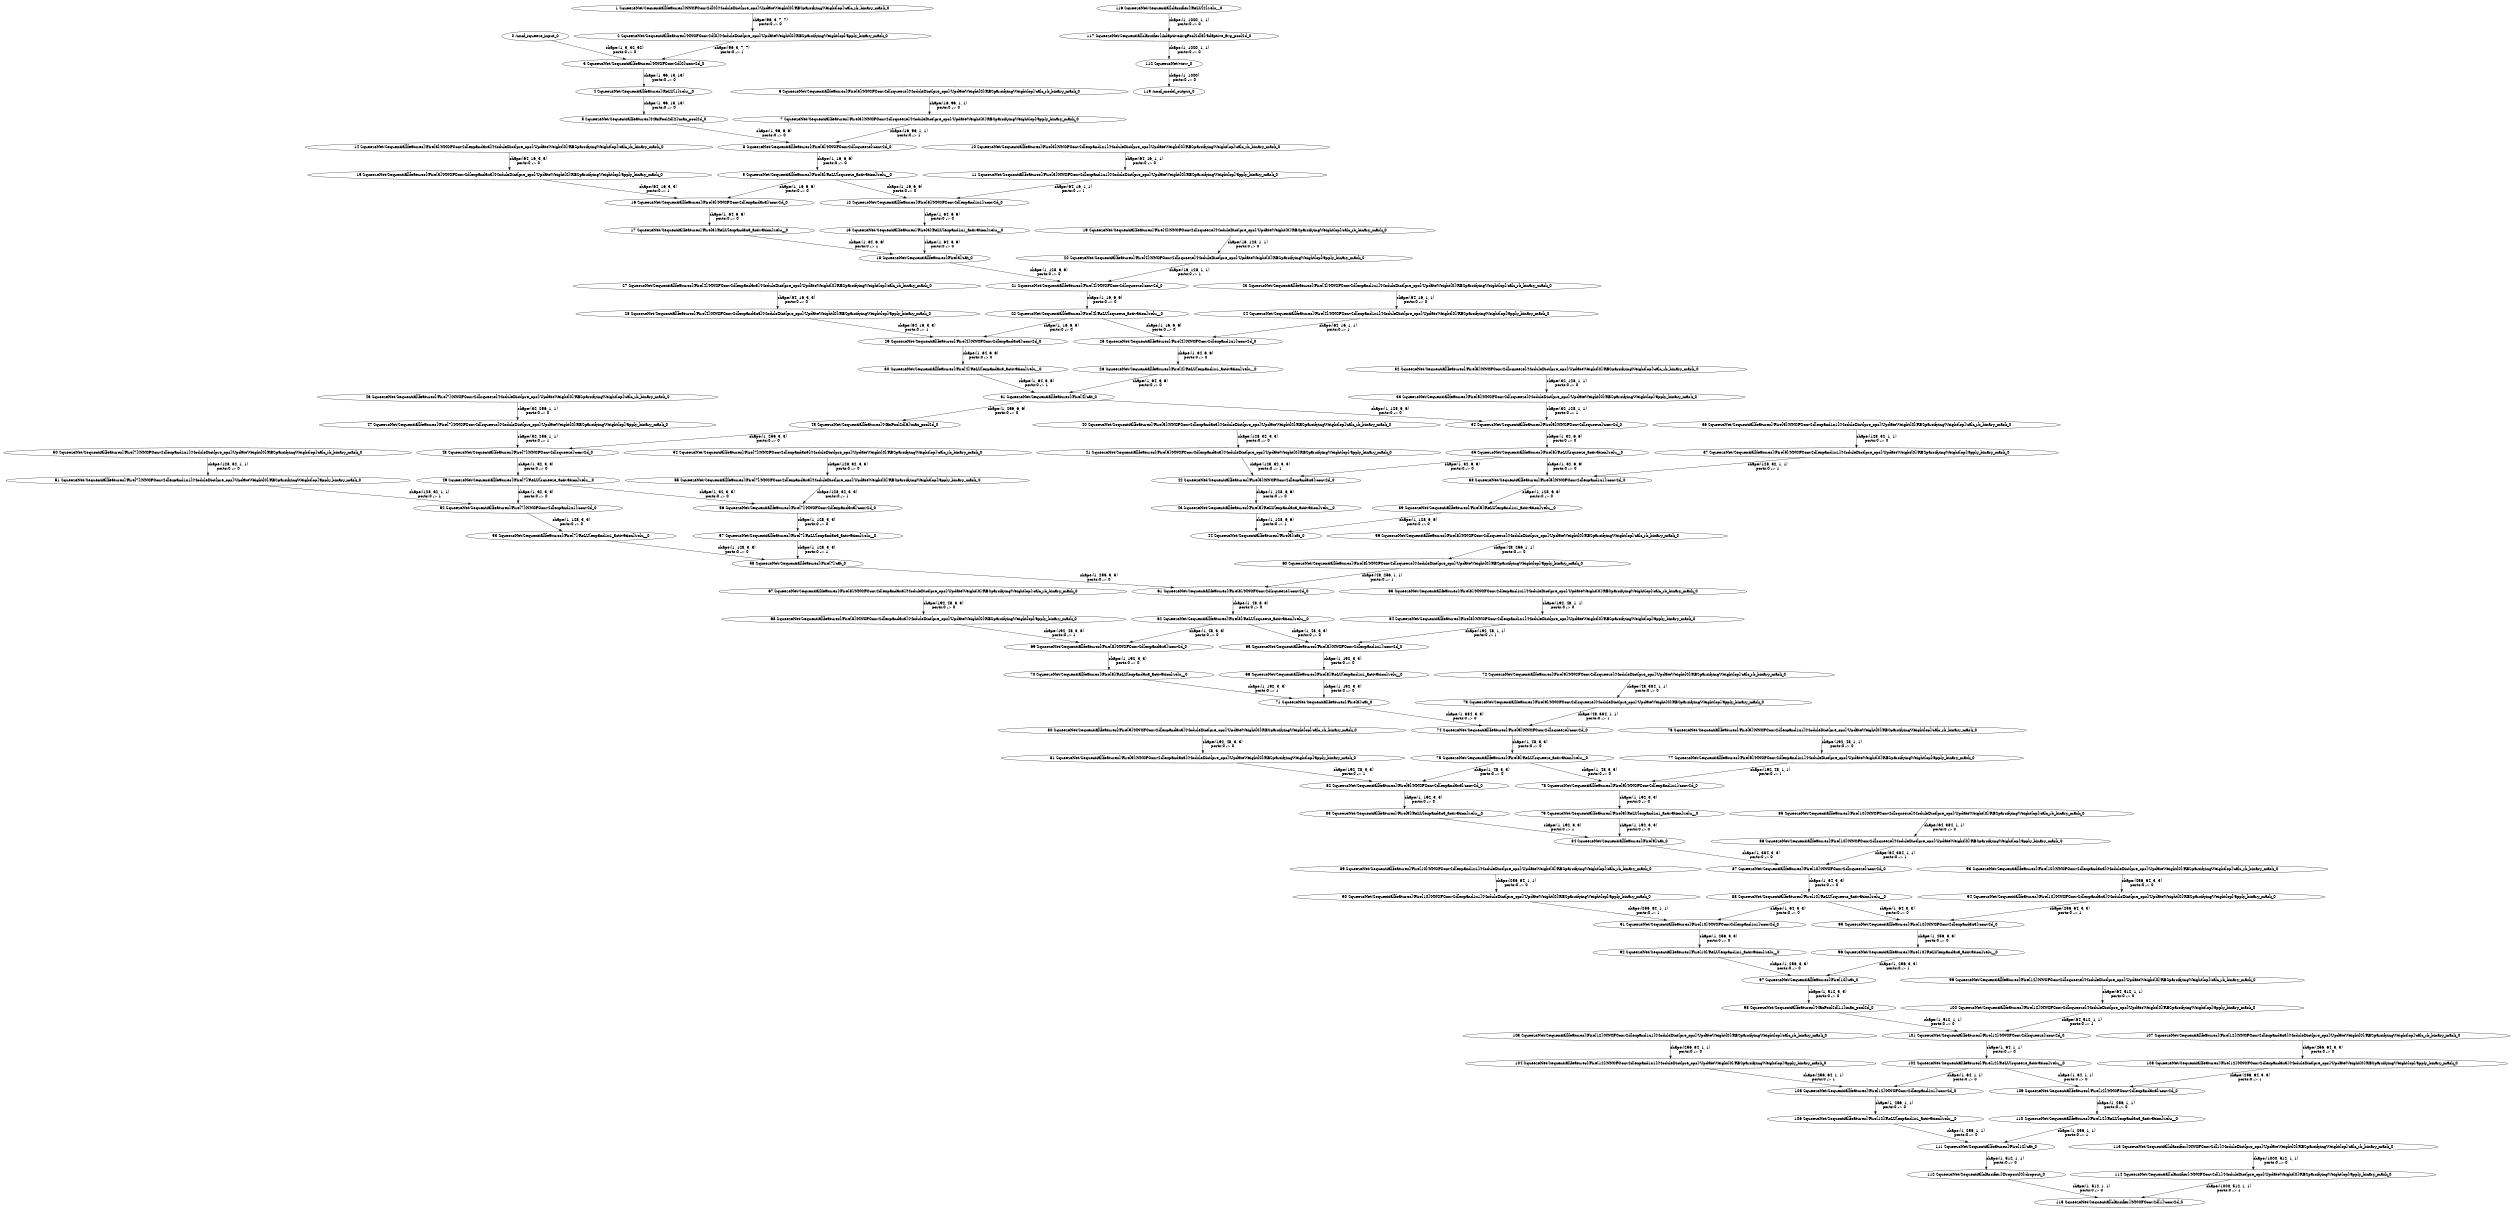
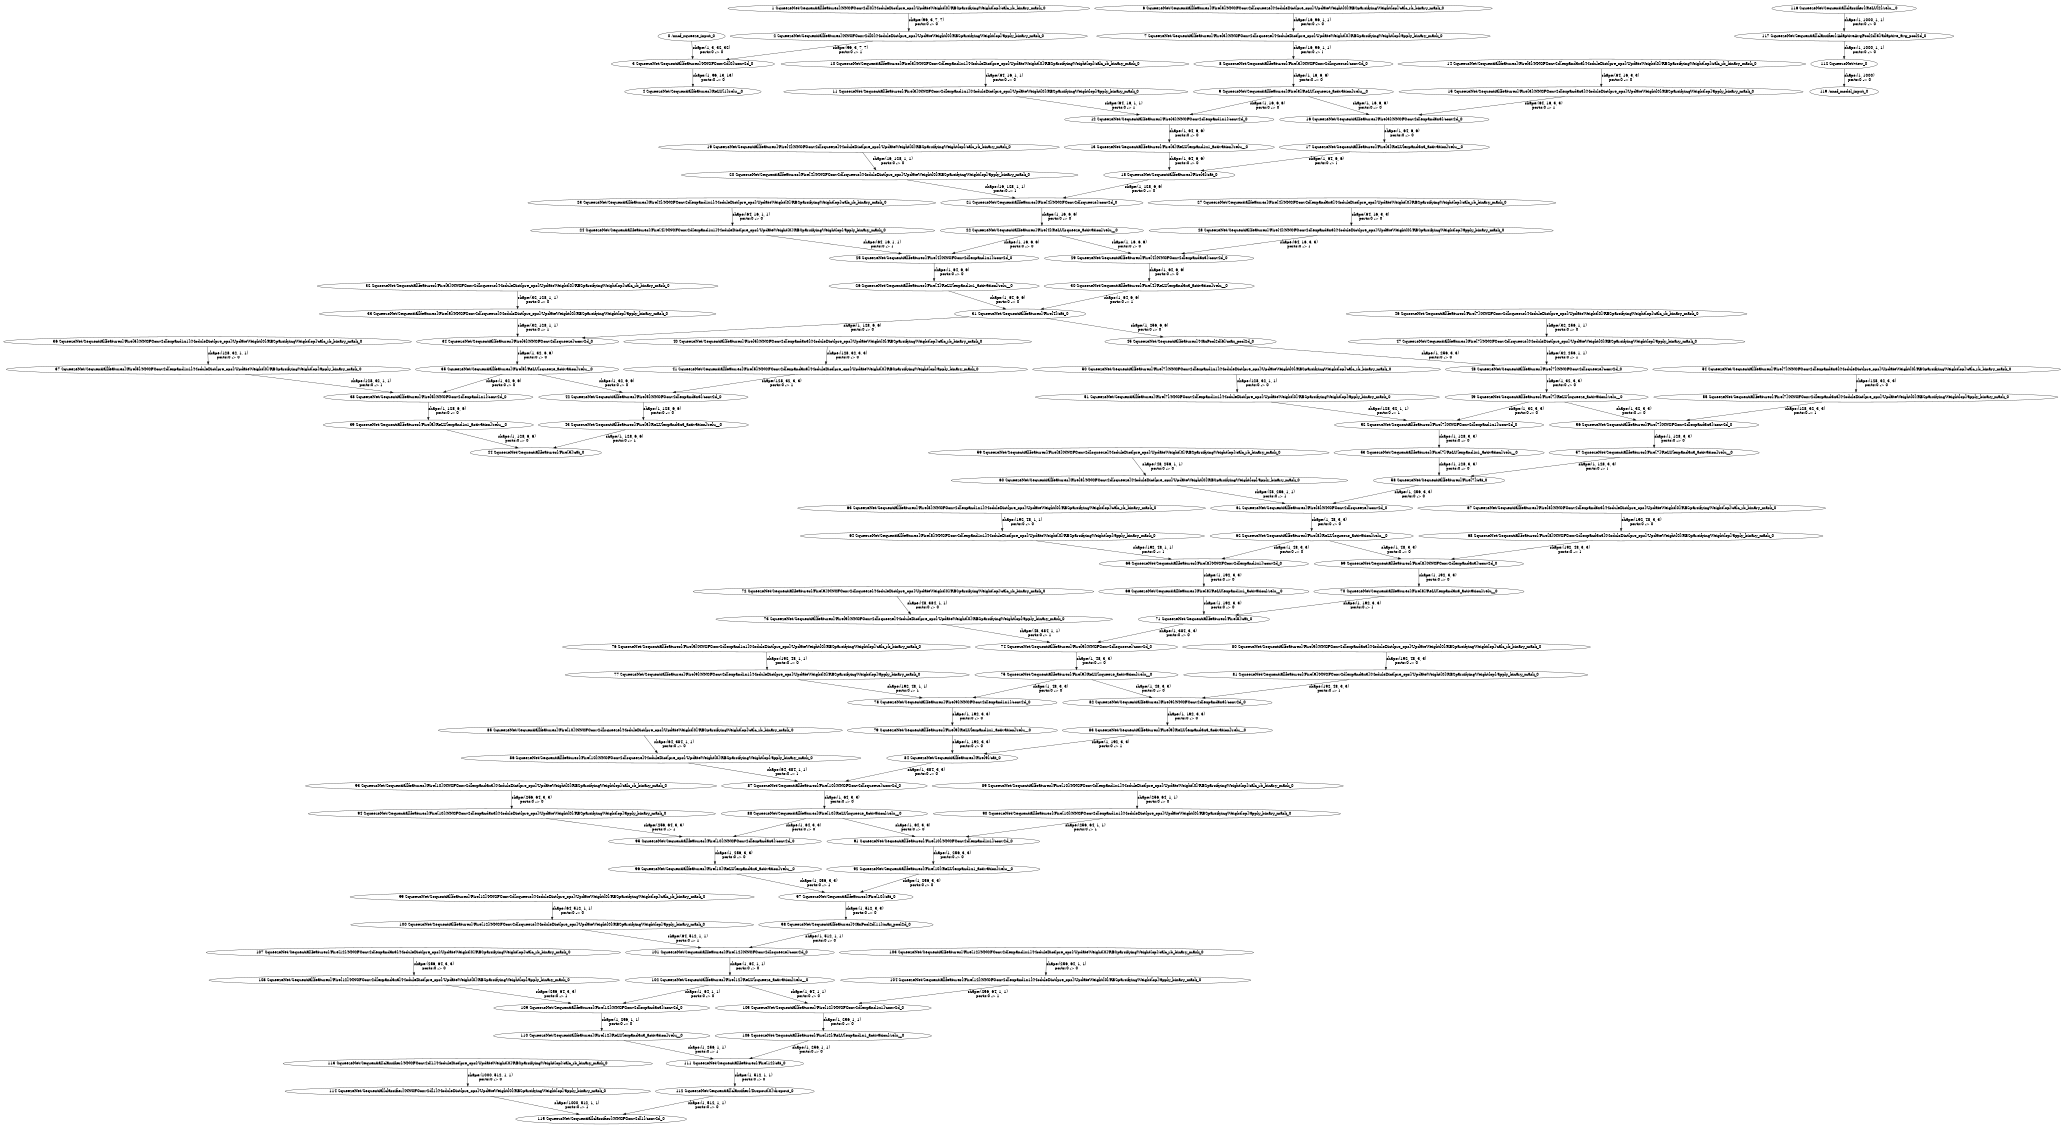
node "119 /nncf_model_output_0": label "119 /nncf_model_output_0" -> "119 /nncf_model_input_0"
node "5 SqueezeNet/Sequential[features]/MaxPool2d[2]/max_pool2d_0": removed
